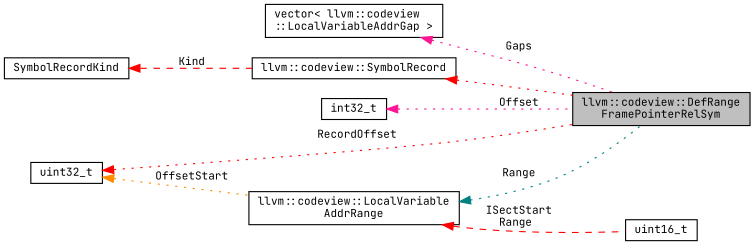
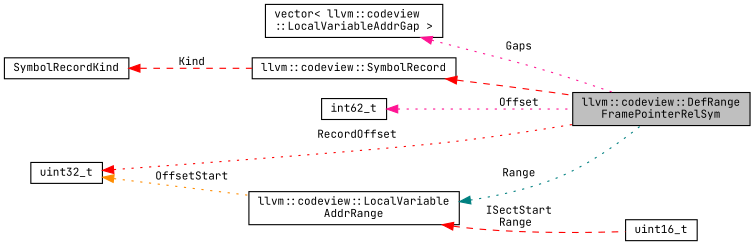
edge "llvm::codeview::DefRange FramePointerRelSym" -> "llvm::codeview::SymbolRecord": style dotted -> dashed
node "int32_t": label "int32_t" -> "int62_t"
